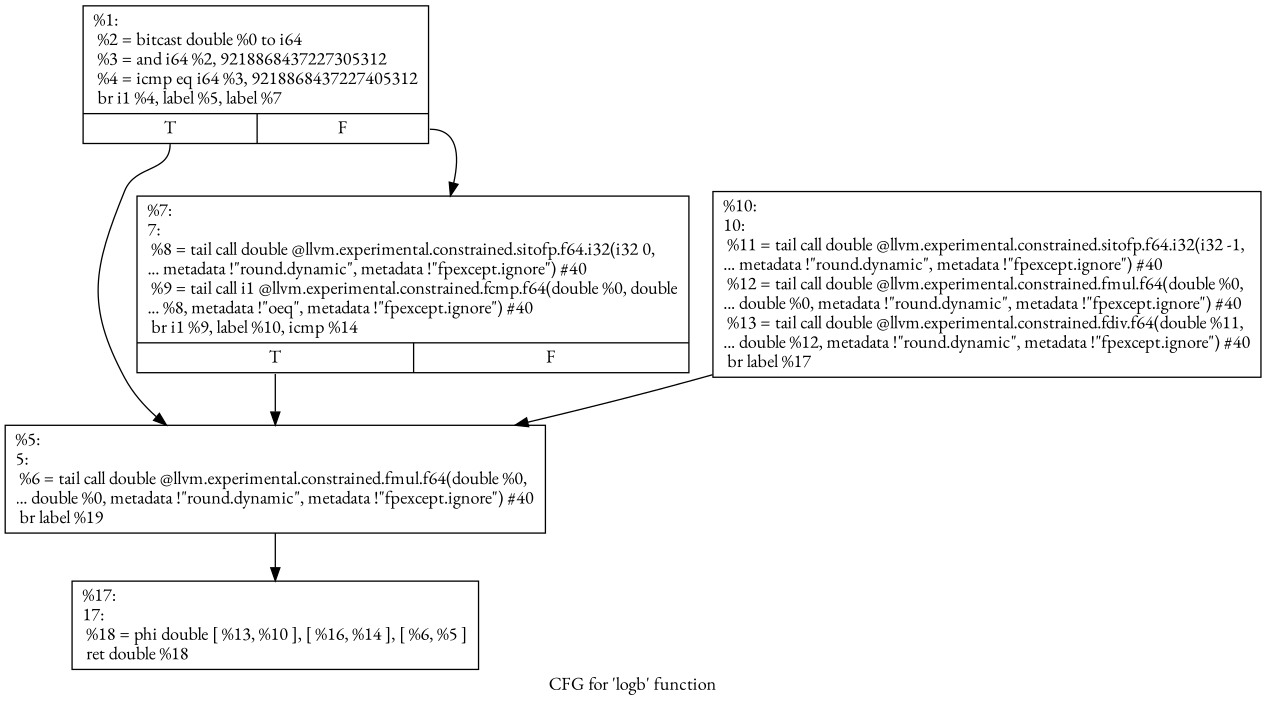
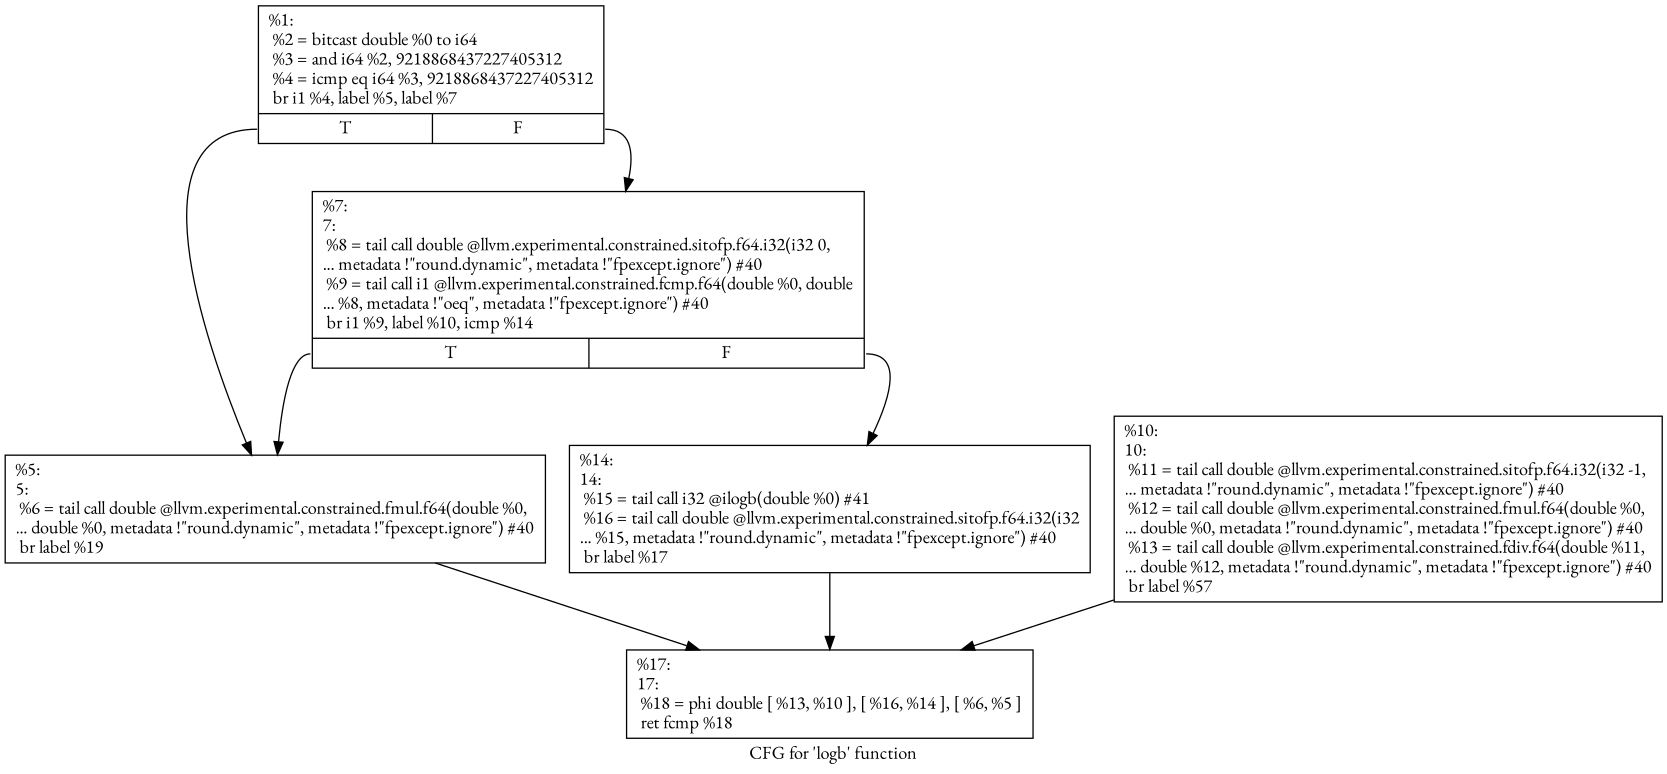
node "%1:": text "%3 = and i64 %2, 9218868437227305312" -> "%3 = and i64 %2, 9218868437227405312"
node "%10:": text "br label %17" -> "br label %57"
edge "%10:" -> "%5:": now "%10:" -> "%17:"
node "%14:": added
node "%17:": text "ret double %18" -> "ret fcmp %18"
